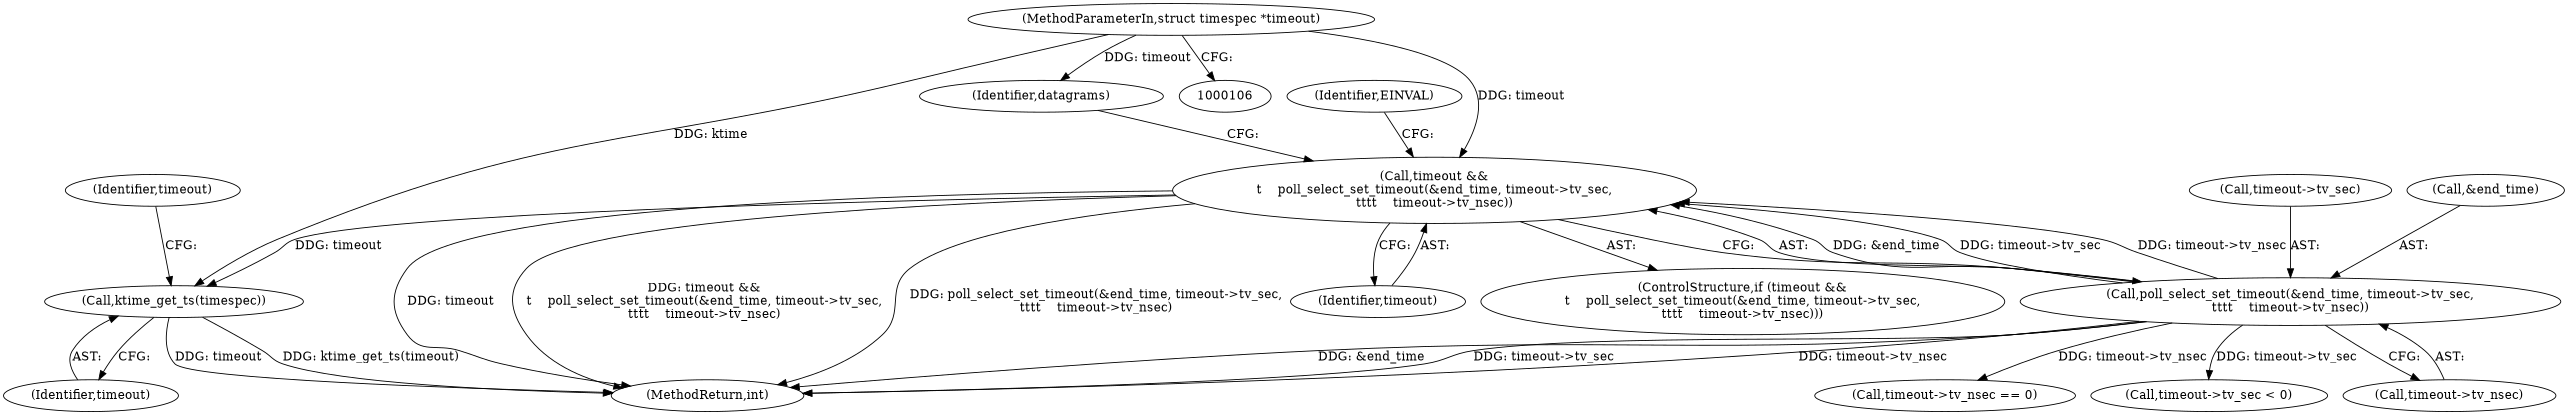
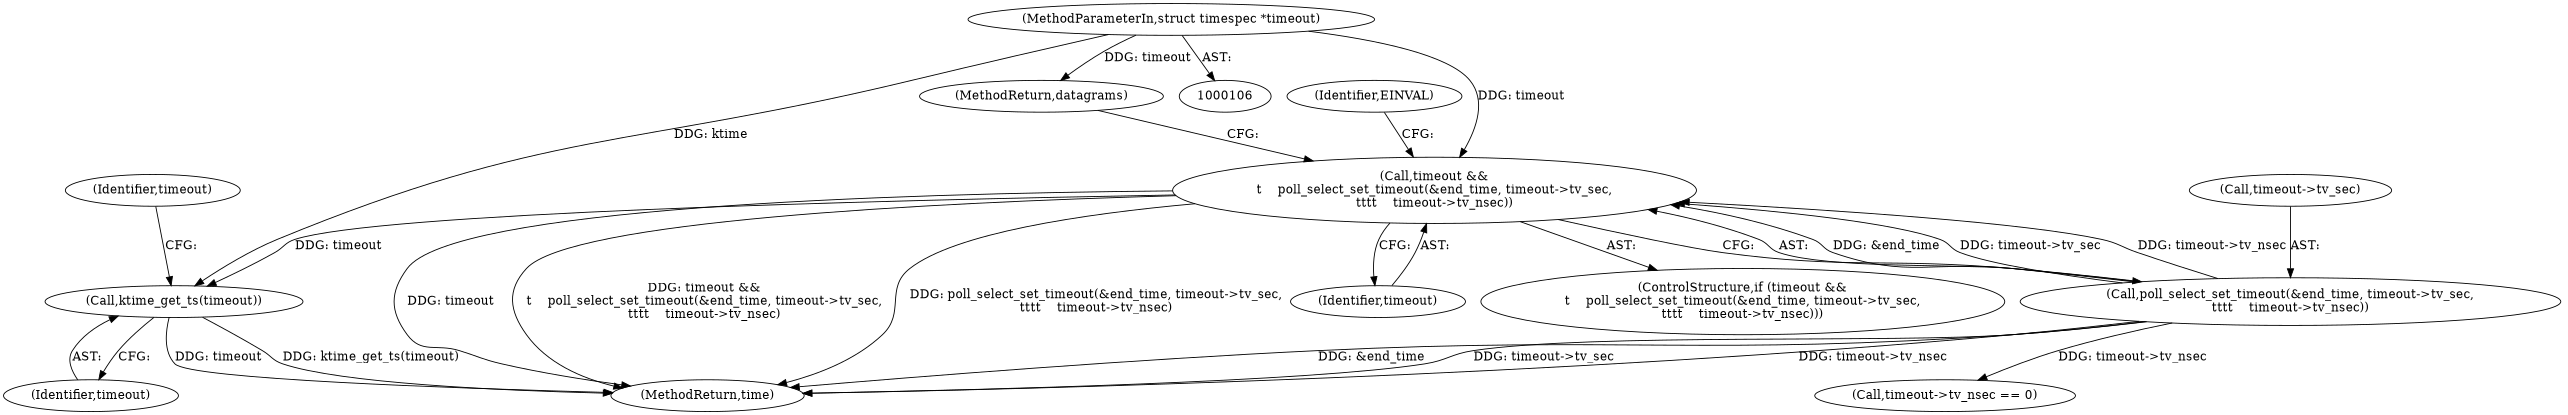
edge "(MethodParameterIn,struct timespec *timeout)" -> "1000106": label "CFG: " -> "AST: "
node "(Identifier,datagrams)": label "(Identifier,datagrams)" -> "(MethodReturn,datagrams)"
node "(Call,&end_time)": removed
node "(Call,ktime_get_ts(timespec))": label "(Call,ktime_get_ts(timespec))" -> "(Call,ktime_get_ts(timeout))"
node "(MethodReturn,int)": label "(MethodReturn,int)" -> "(MethodReturn,time)"
node "(Call,timeout->tv_sec < 0)": removed
node "(Call,timeout->tv_nsec)": removed
